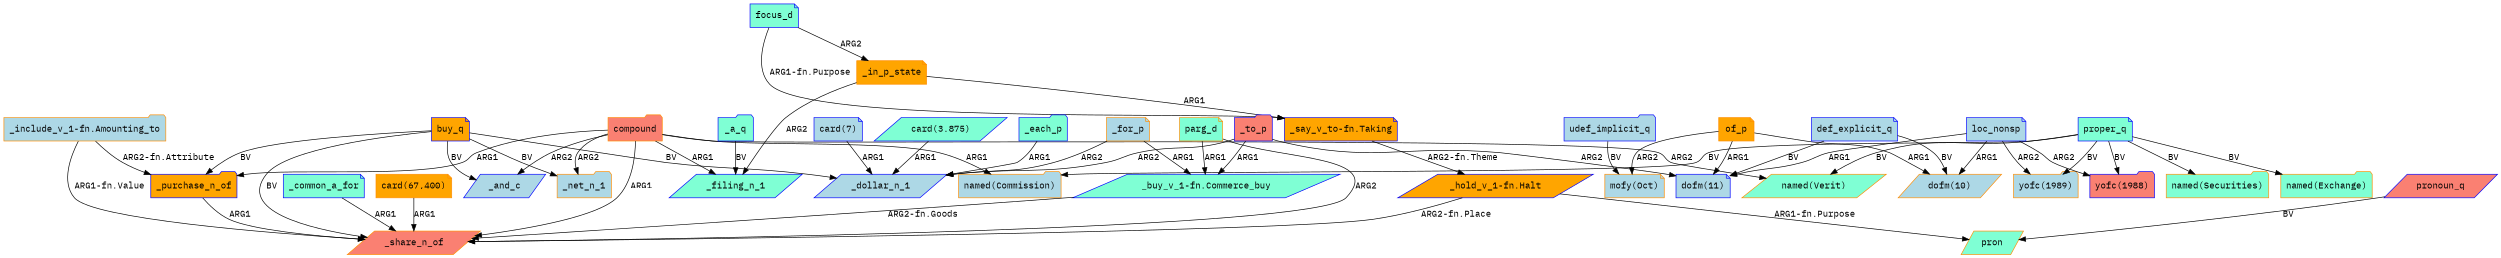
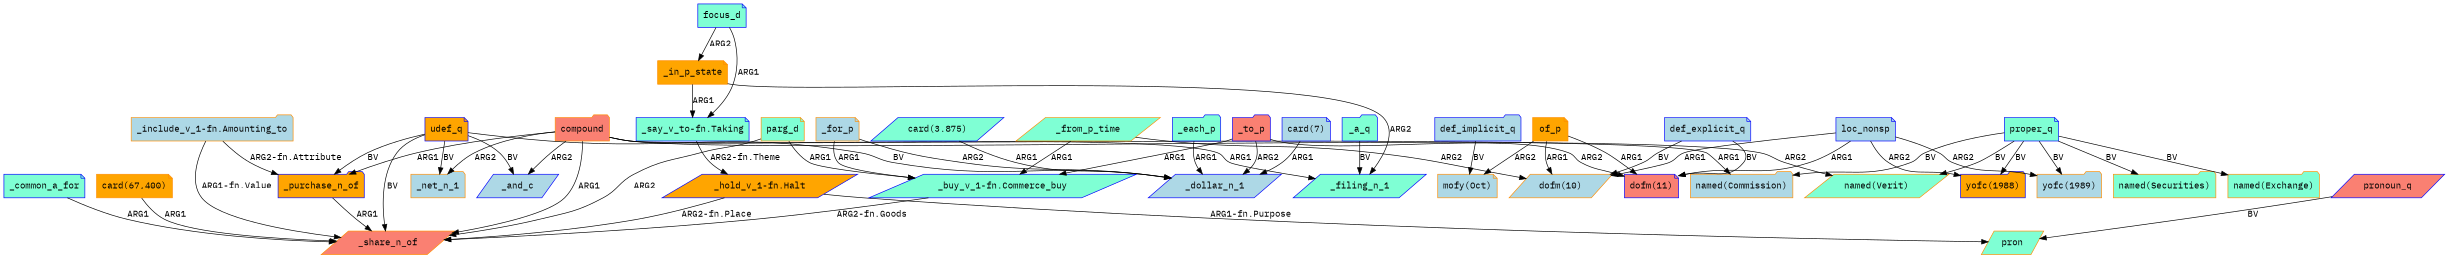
edge "focus_d" -> "_say_v_to-fn.Taking": label "ARG1-fn.Purpose" -> "ARG1"
node "buy_q": label "buy_q" -> "udef_q"
node "_from_p_time": added
node "_say_v_to-fn.Taking": fillcolor orange -> aquamarine
node "udef_implicit_q": label "udef_implicit_q" -> "def_implicit_q"
node "dofm(11)": fillcolor lightblue -> salmon
node "yofc(1988)": fillcolor salmon -> orange
